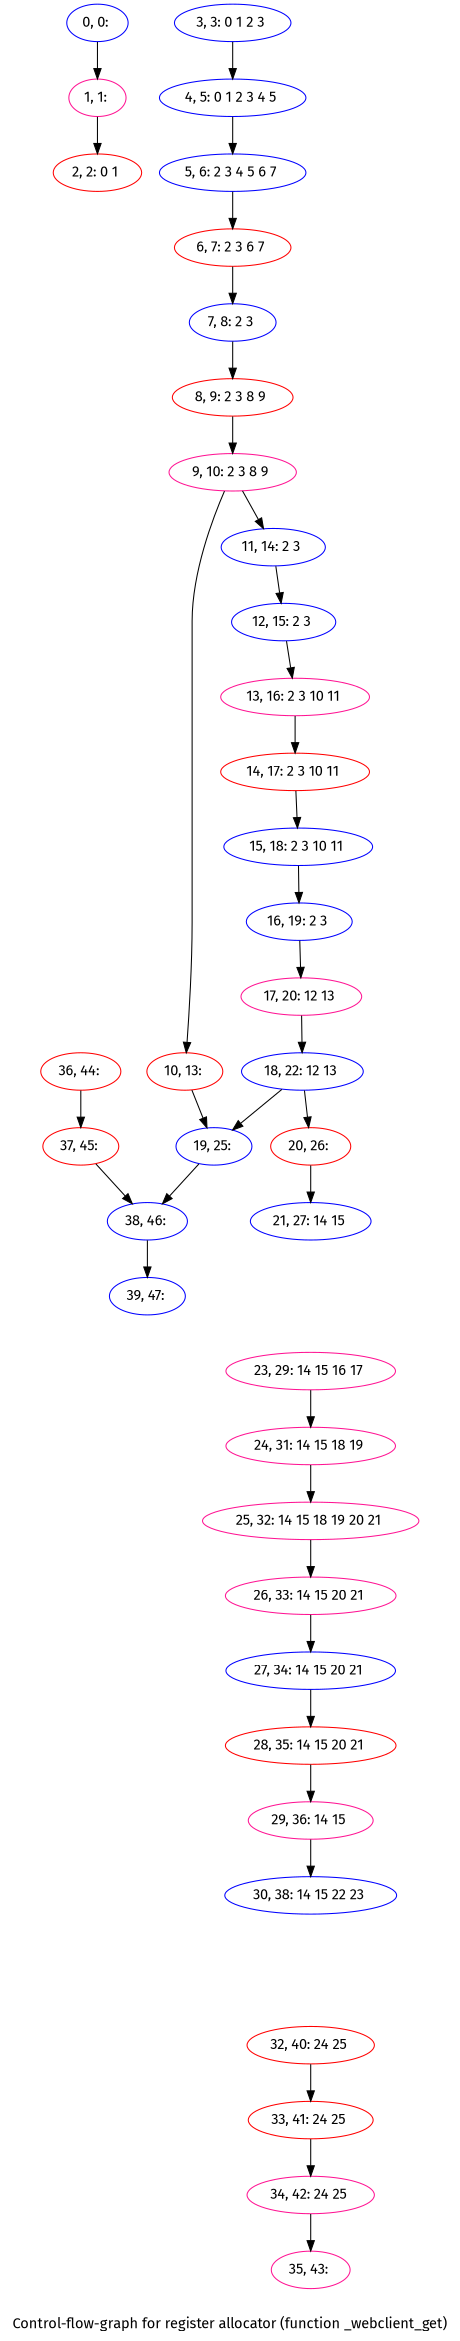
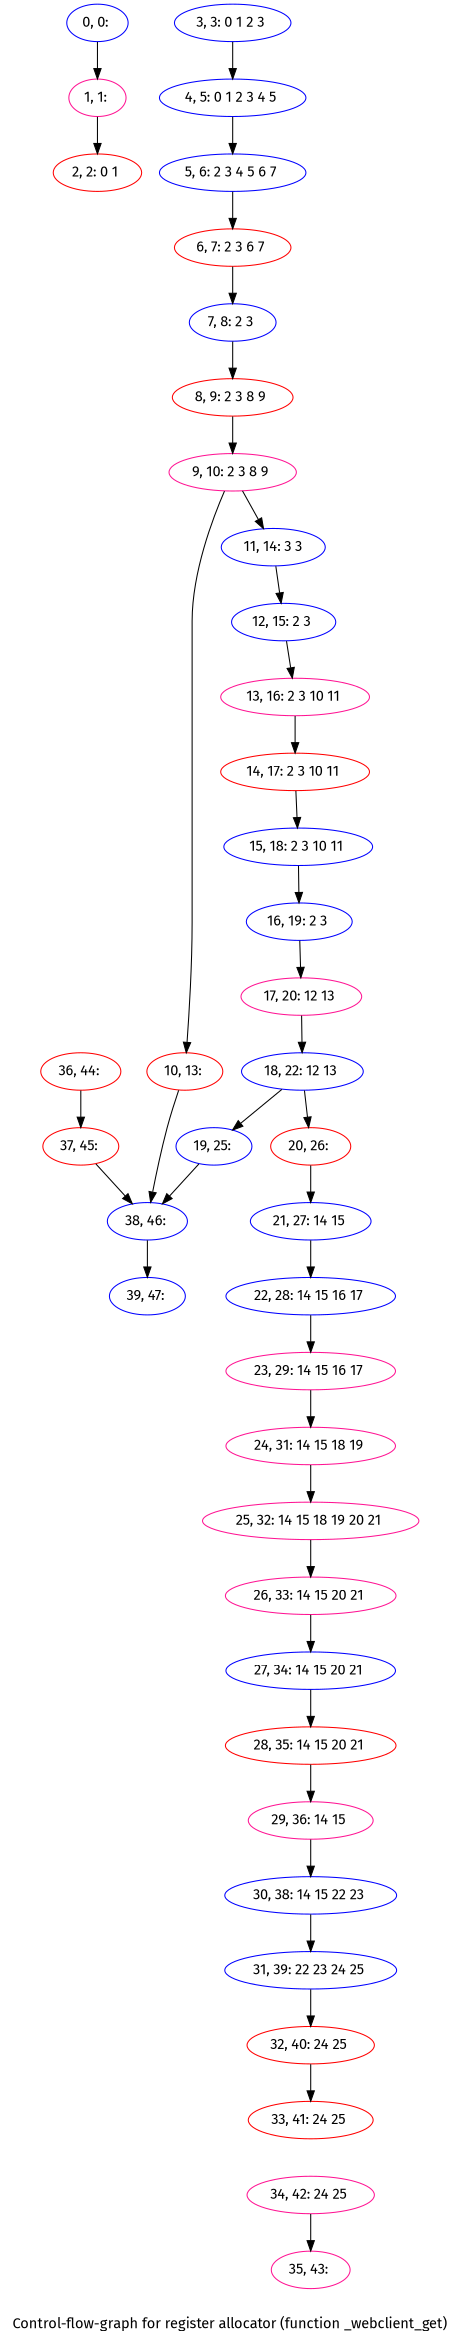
node "11, 14: 2 3": label "11, 14: 2 3" -> "11, 14: 3 3"
edge "10, 13:" -> "19, 25:": now "10, 13:" -> "38, 46:"
node "22, 28: 14 15 16 17": added
node "31, 39: 22 23 24 25": added
edge "33, 41: 24 25" -> "34, 42: 24 25": removed
